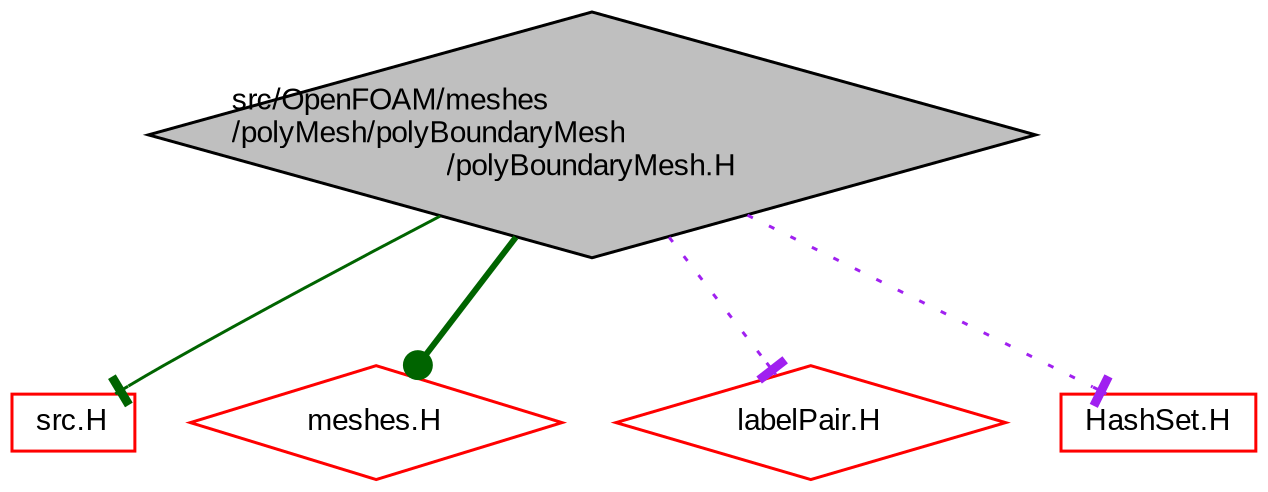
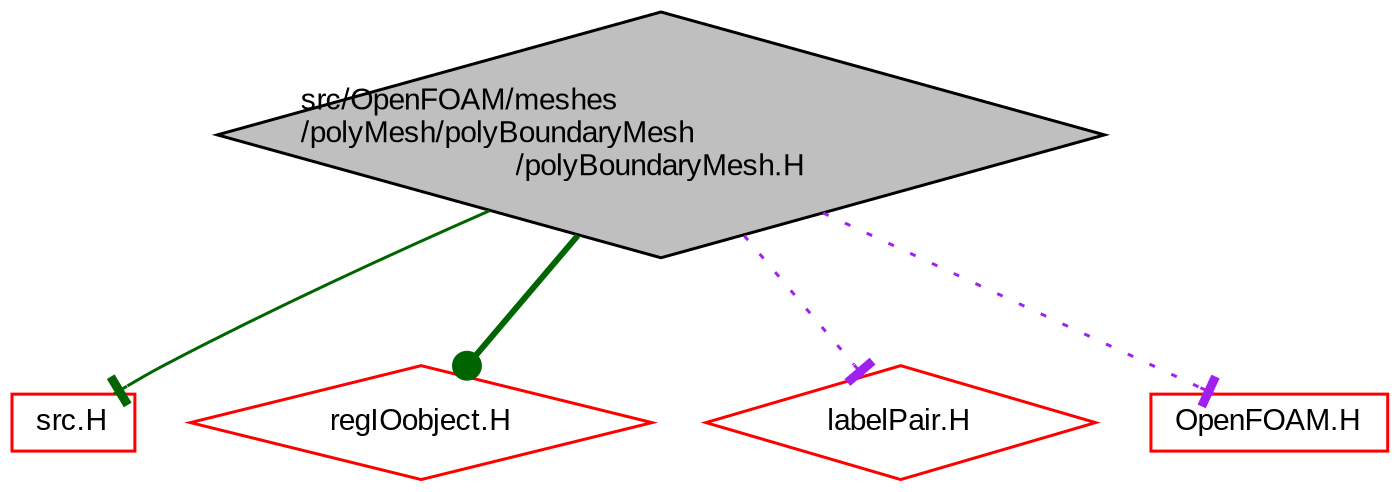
node "meshes.H": label "meshes.H" -> "regIOobject.H"
node "HashSet.H": label "HashSet.H" -> "OpenFOAM.H"
